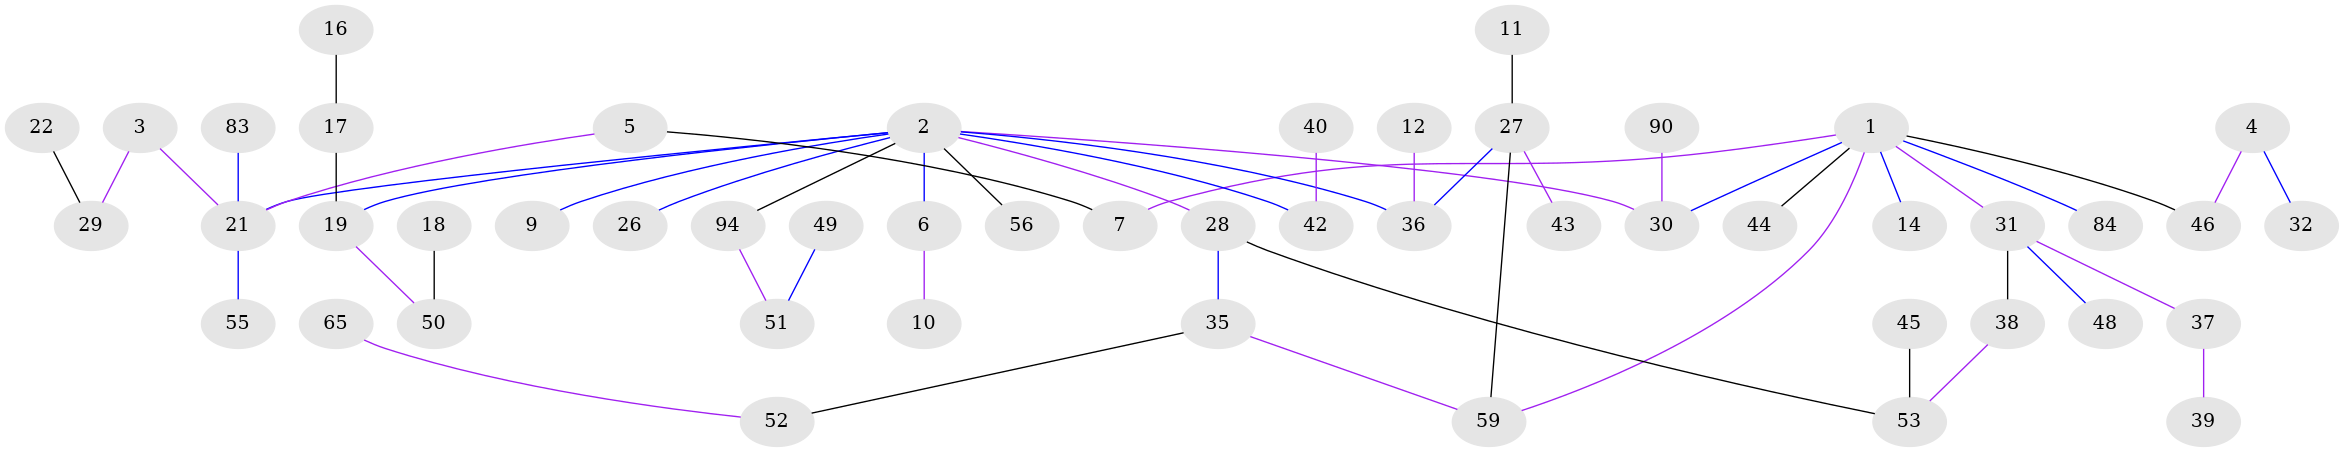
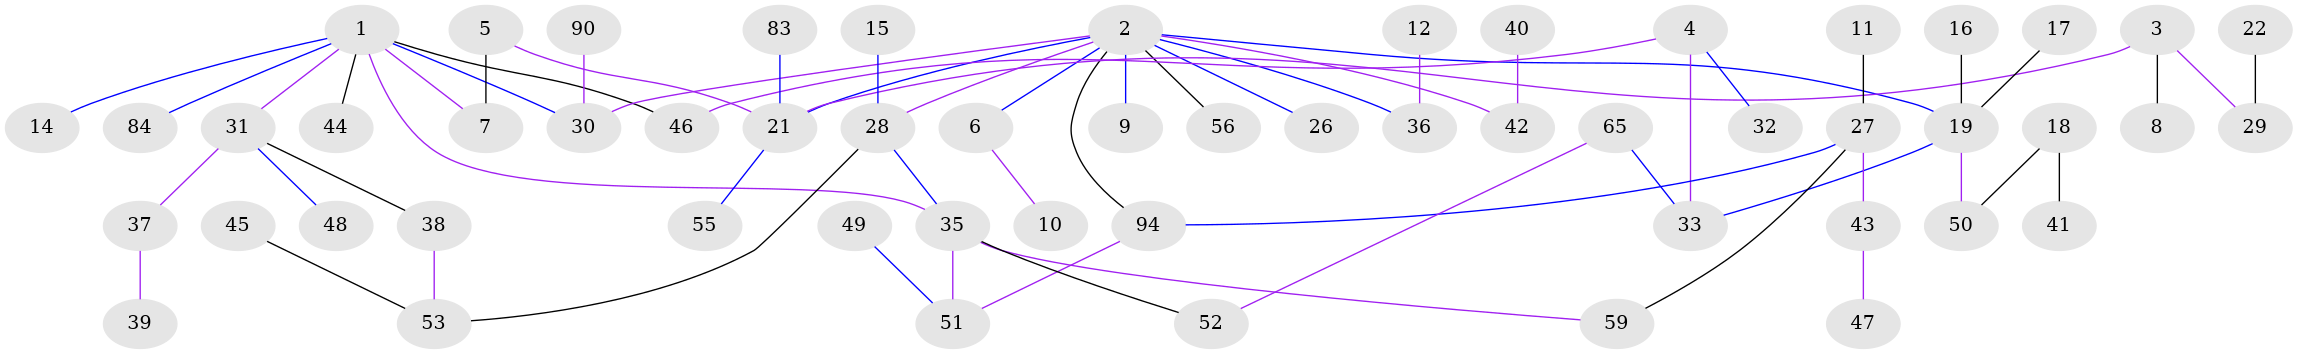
node "15": added
edge "16" -- "17": now "16" -- "19"
node "8": added
edge "2" -- "42": color blue -> purple
edge "27" -- "36": now "27" -- "94"
node "33": added
node "41": added
edge "35" -- "51": added
edge "1" -- "59": now "1" -- "35"
node "47": added
